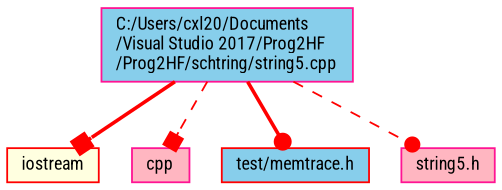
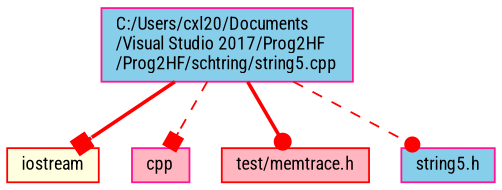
node "test/memtrace.h": fillcolor skyblue -> lightpink
node "string5.h": fillcolor lightpink -> skyblue
